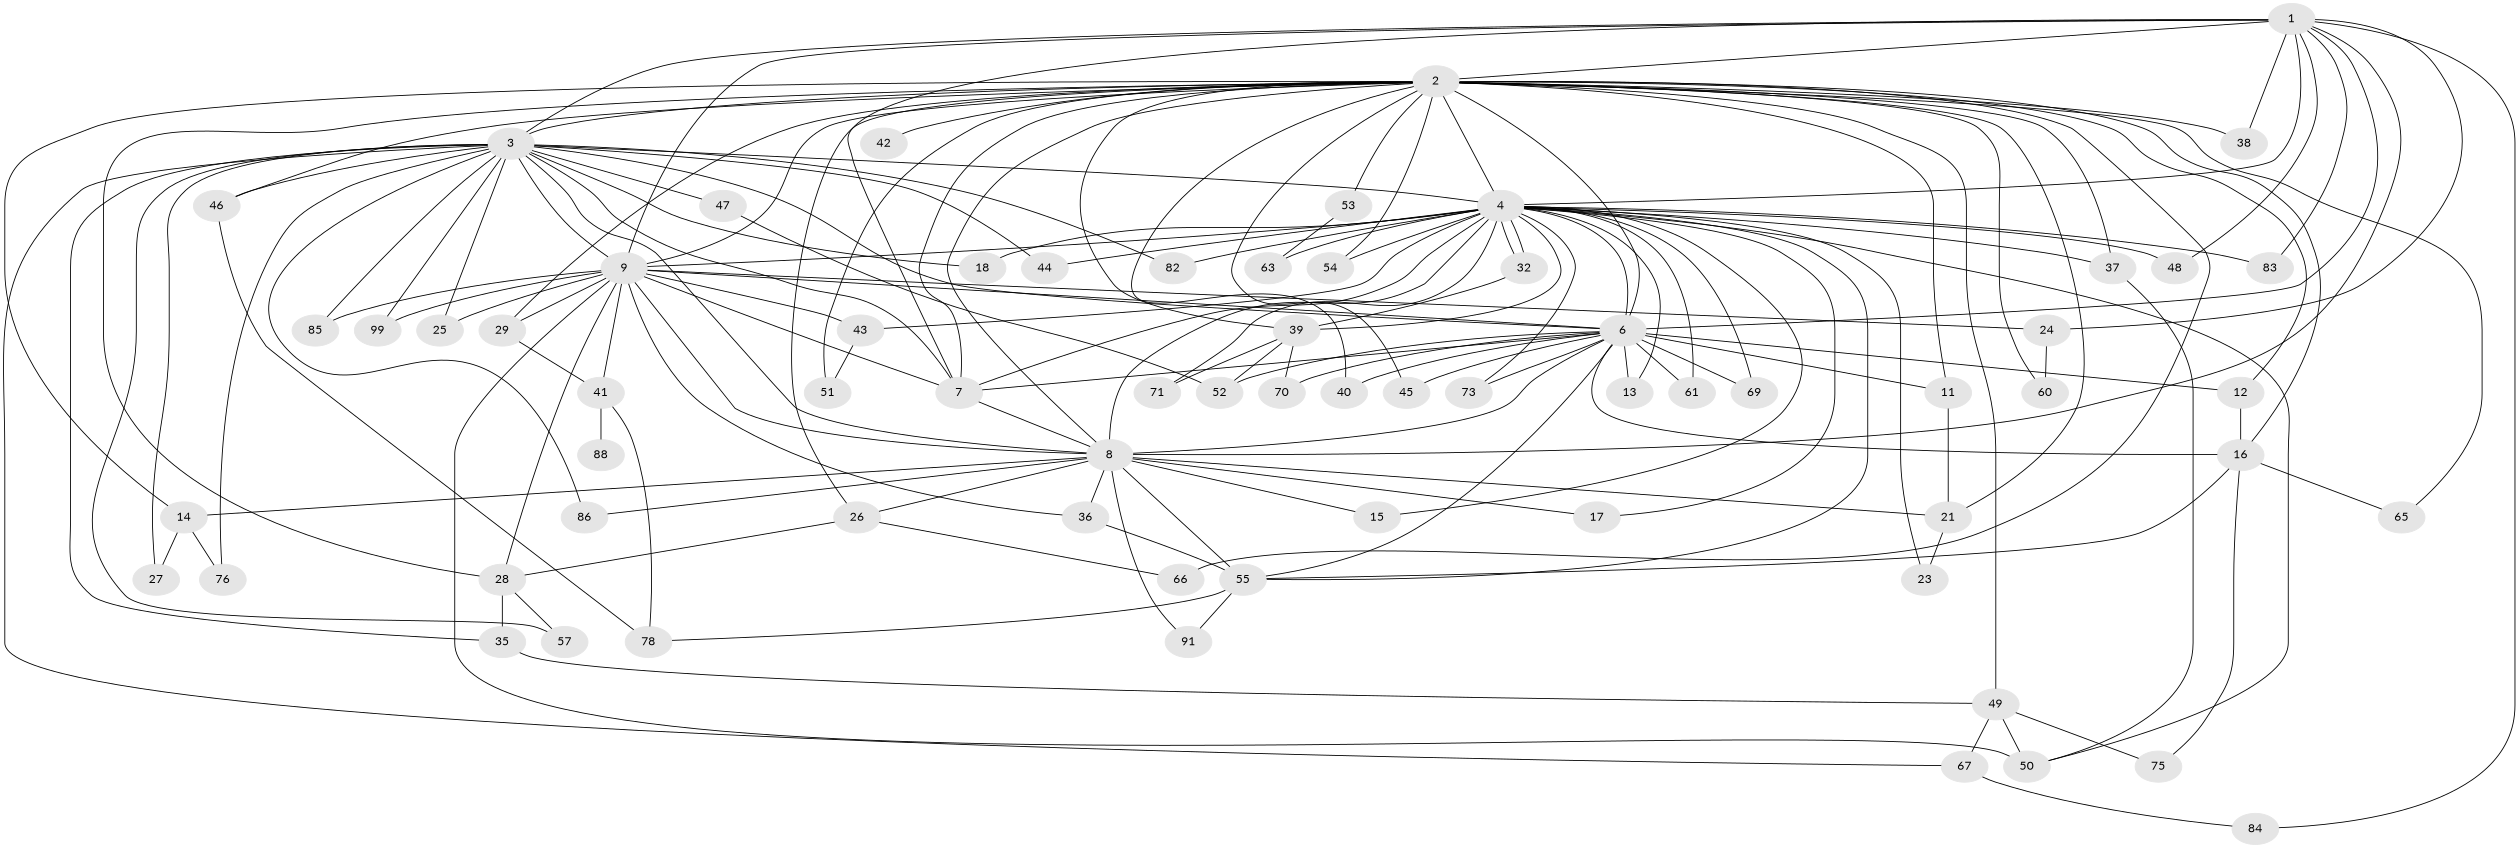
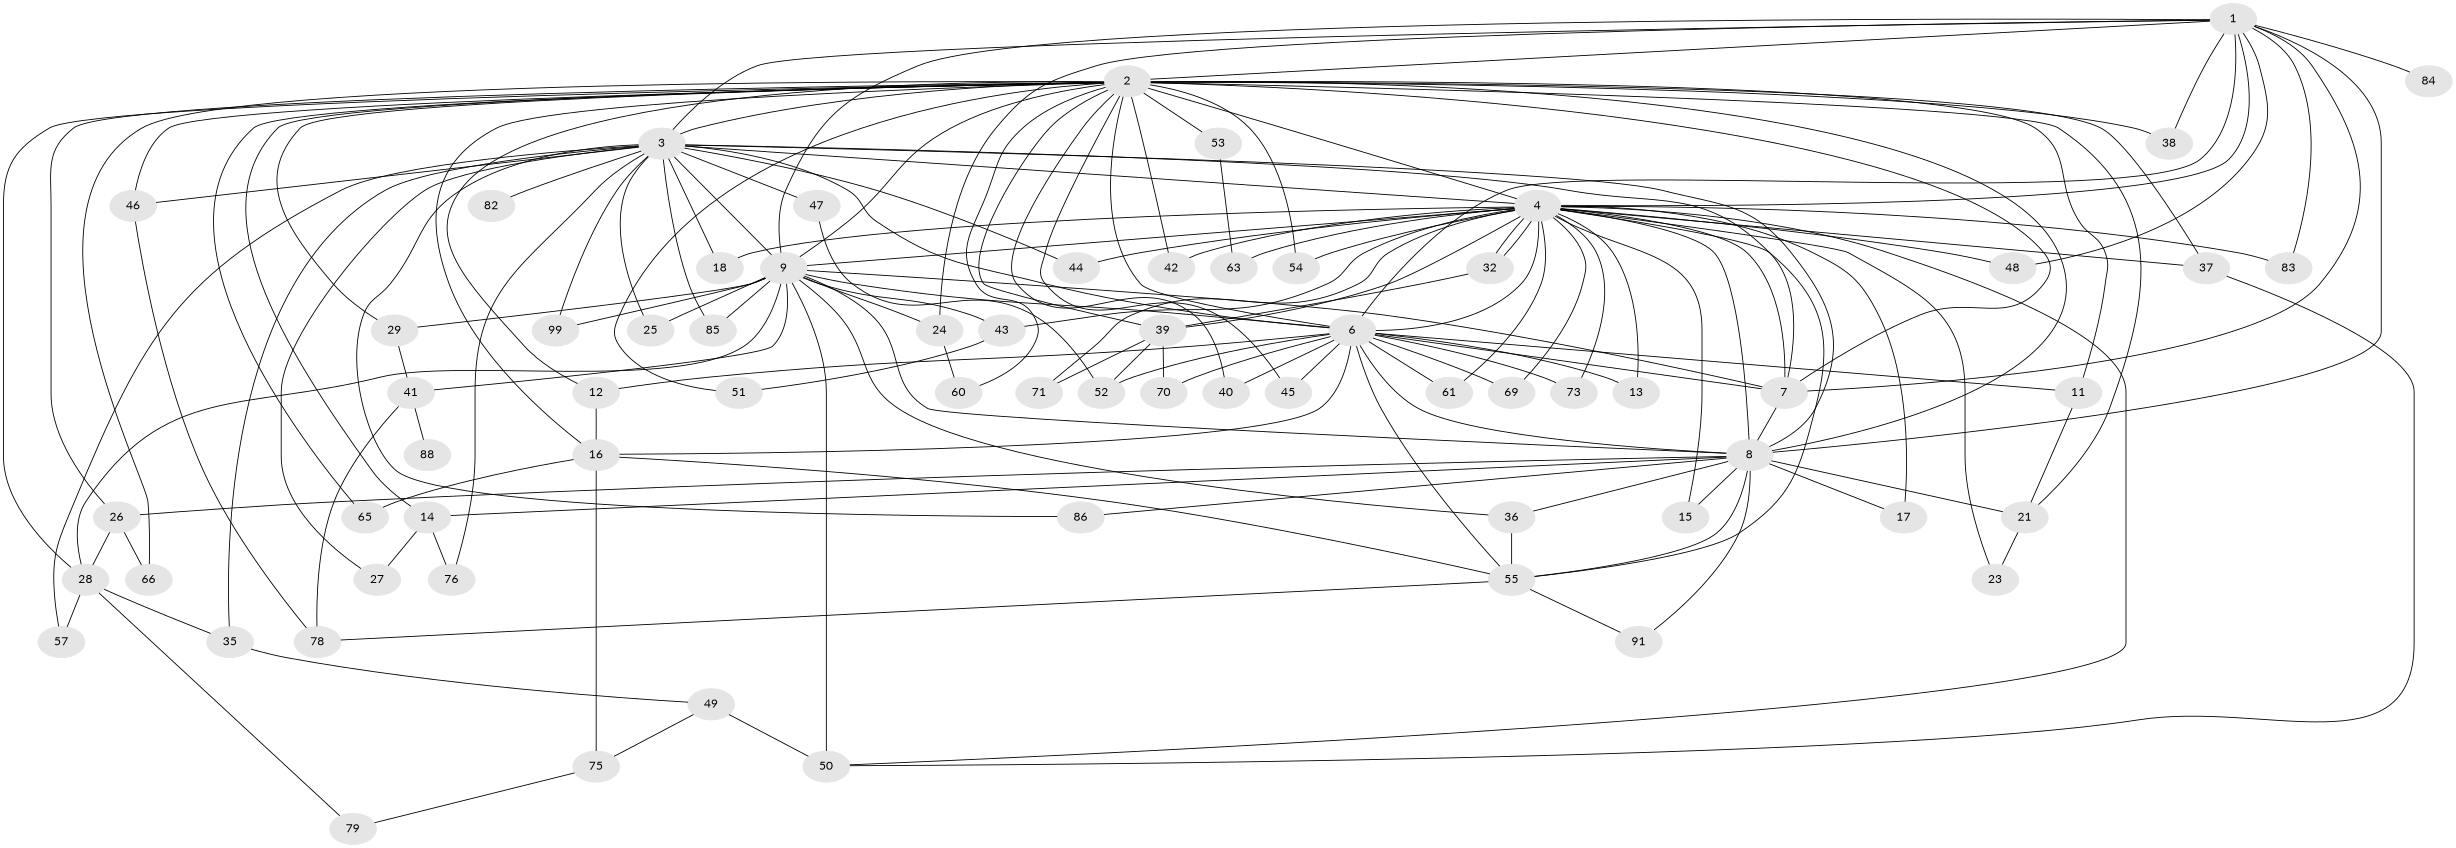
edge "2" -- "49": removed
edge "4" -- "82": now "4" -- "42"
node "67": removed
node "79": added
